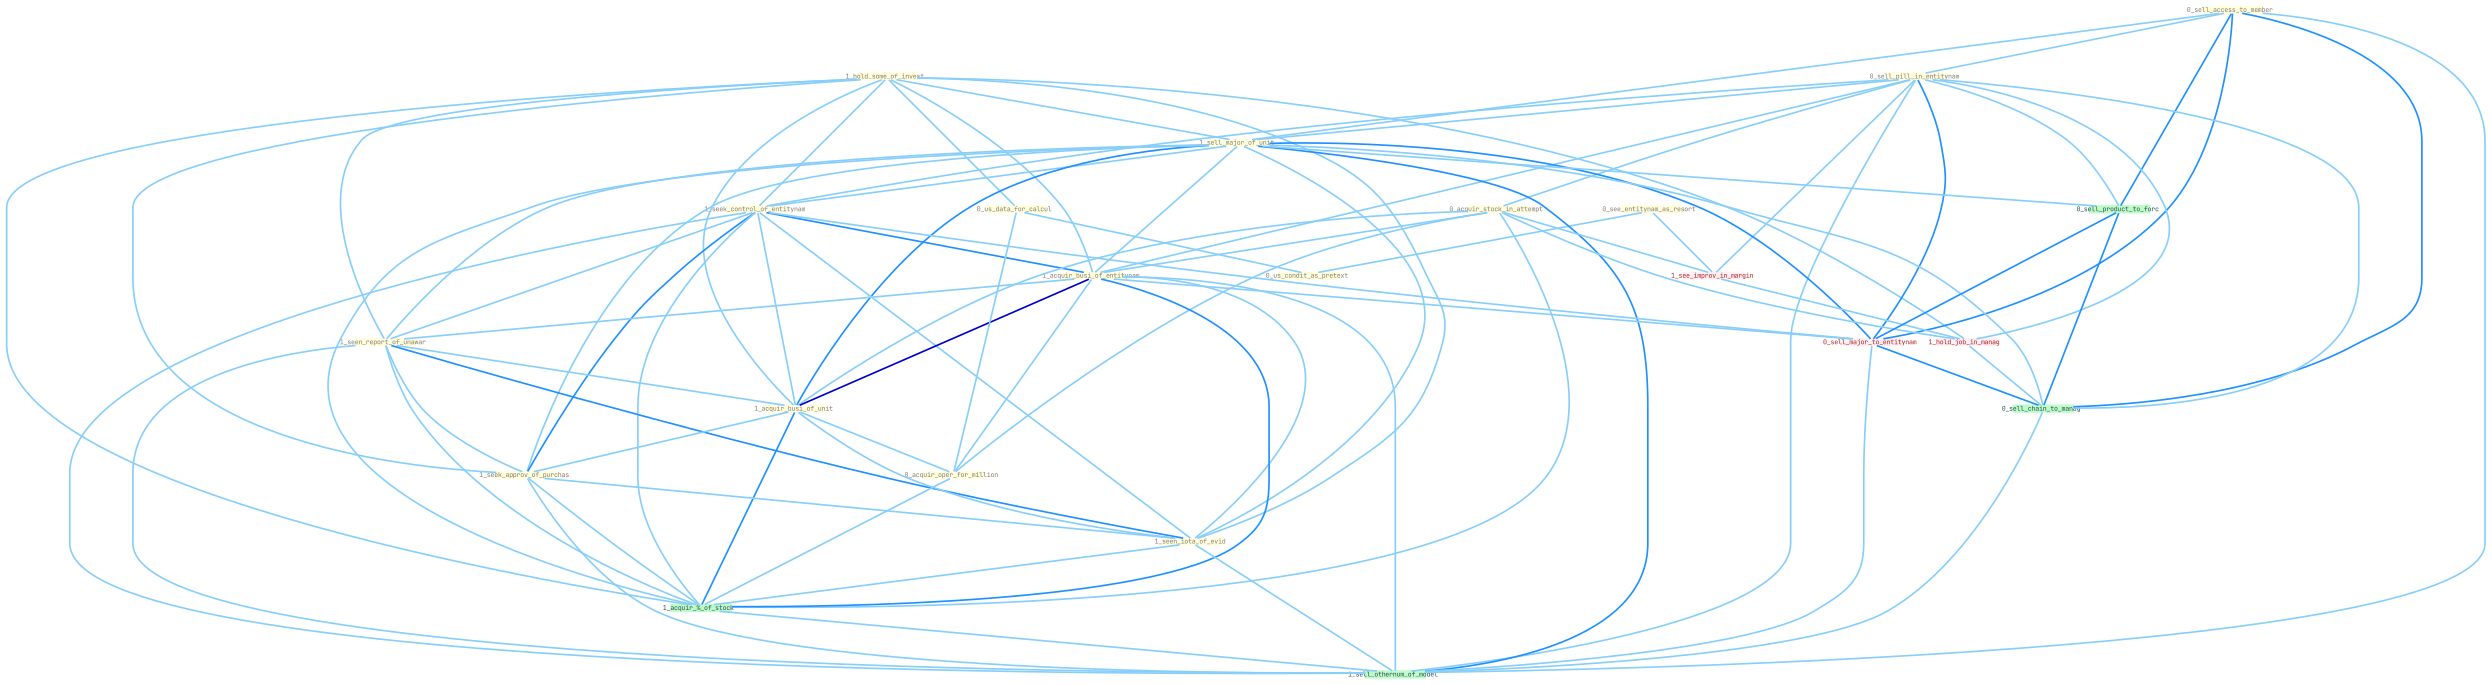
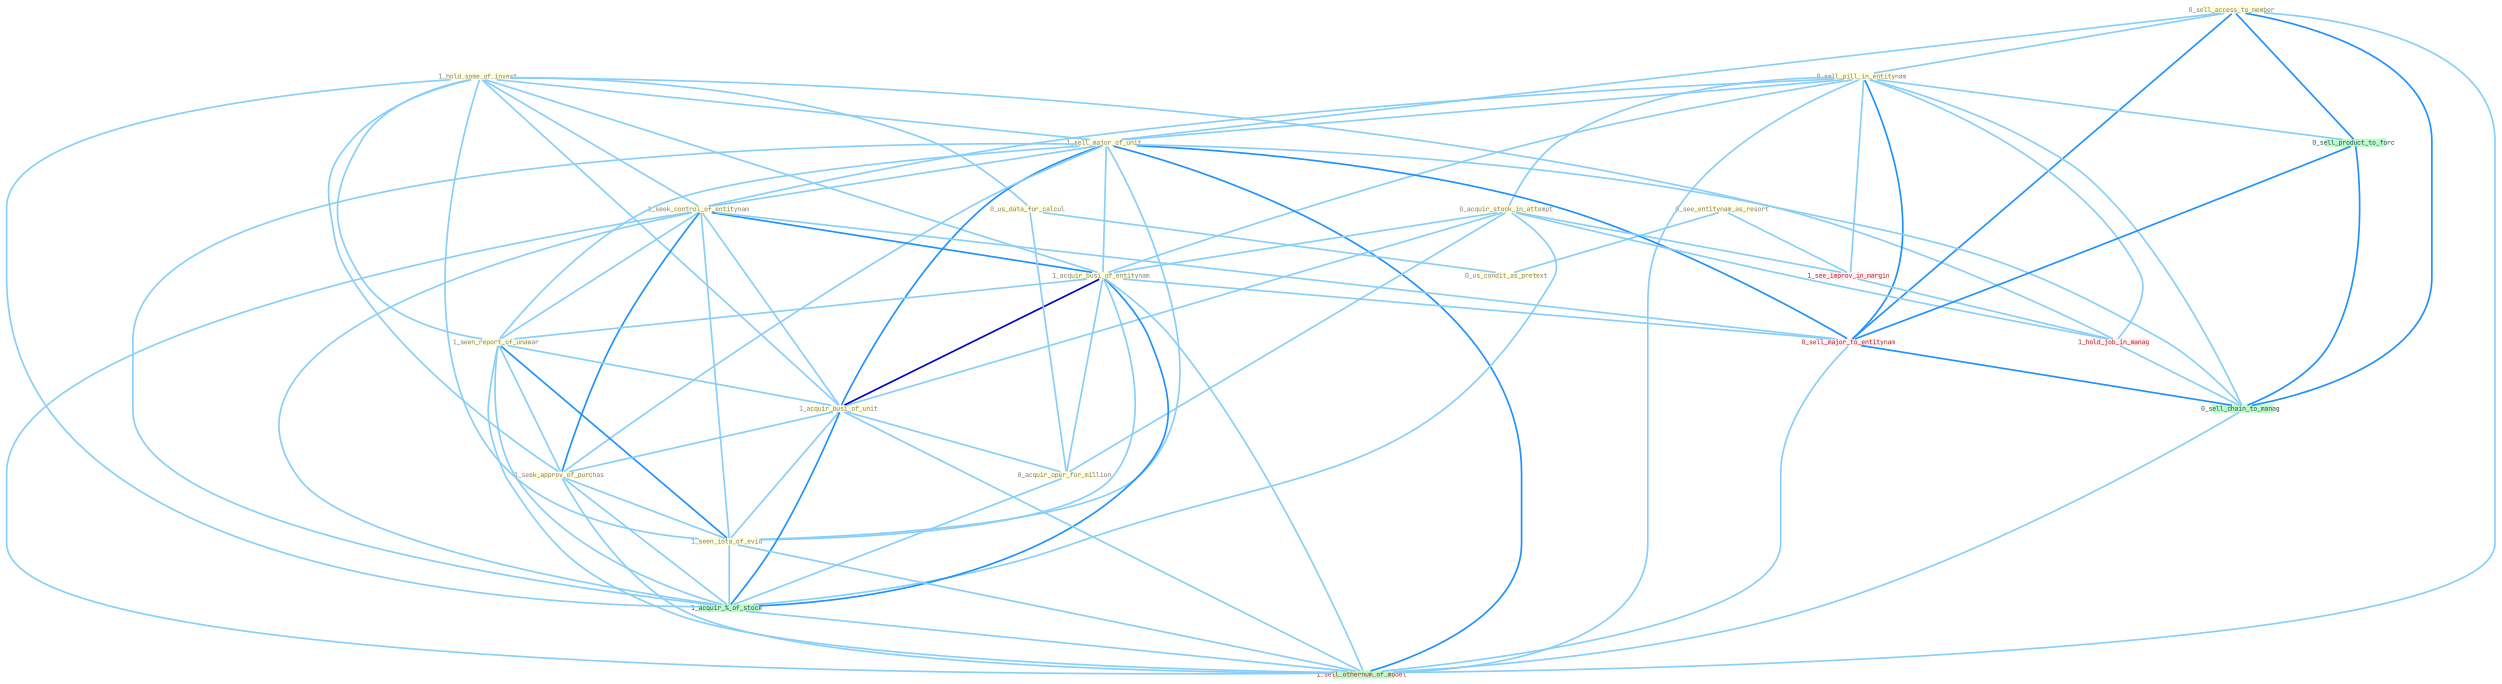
edge "1_sell_major_of_unit" -- "0_sell_product_to_forc": removed
edge "1_acquir_busi_of_unit" -- "1_sell_othernum_of_model": added
node "1_sell_othernum_of_model": fontcolor #2f4f4f -> #b22222
